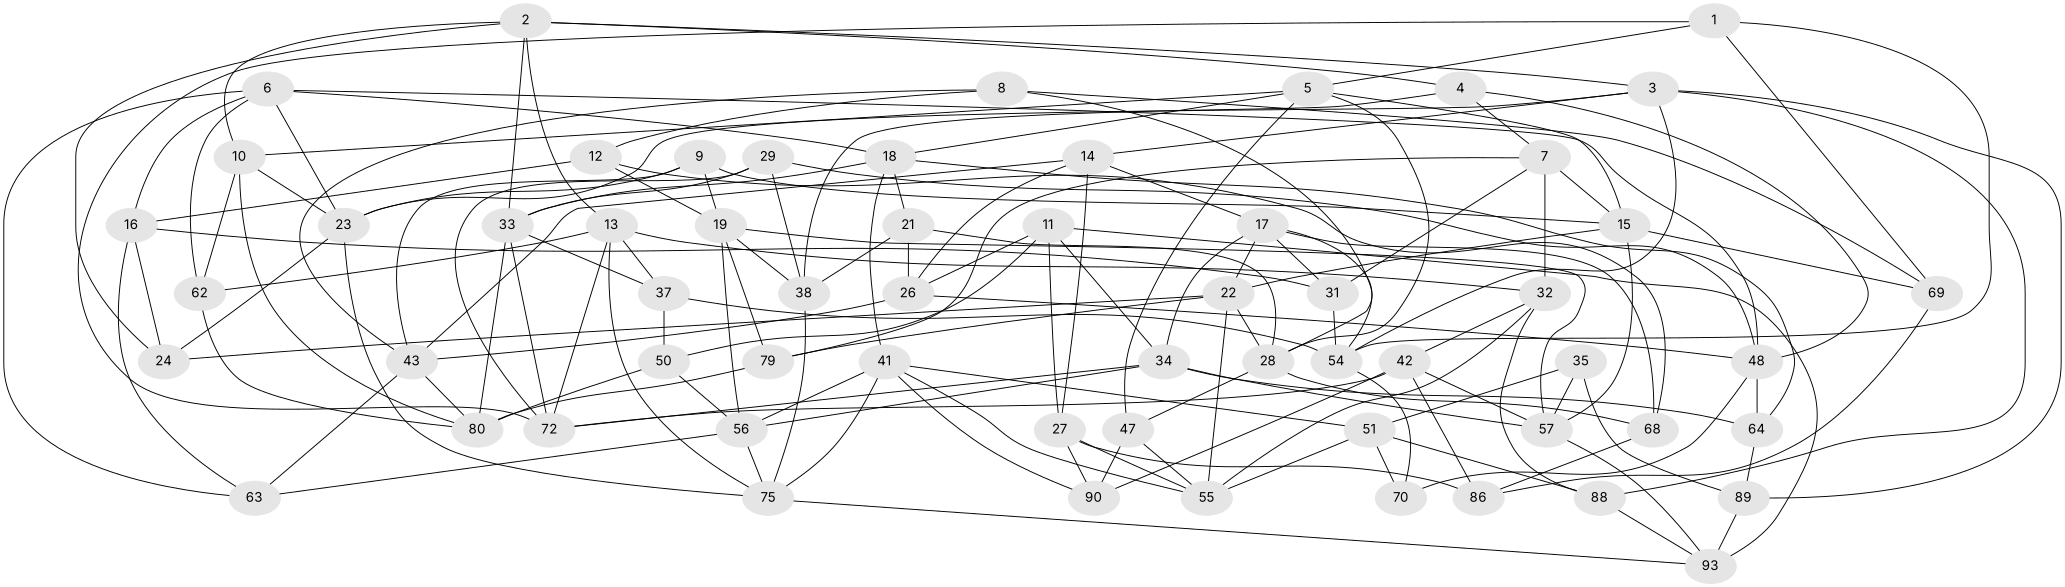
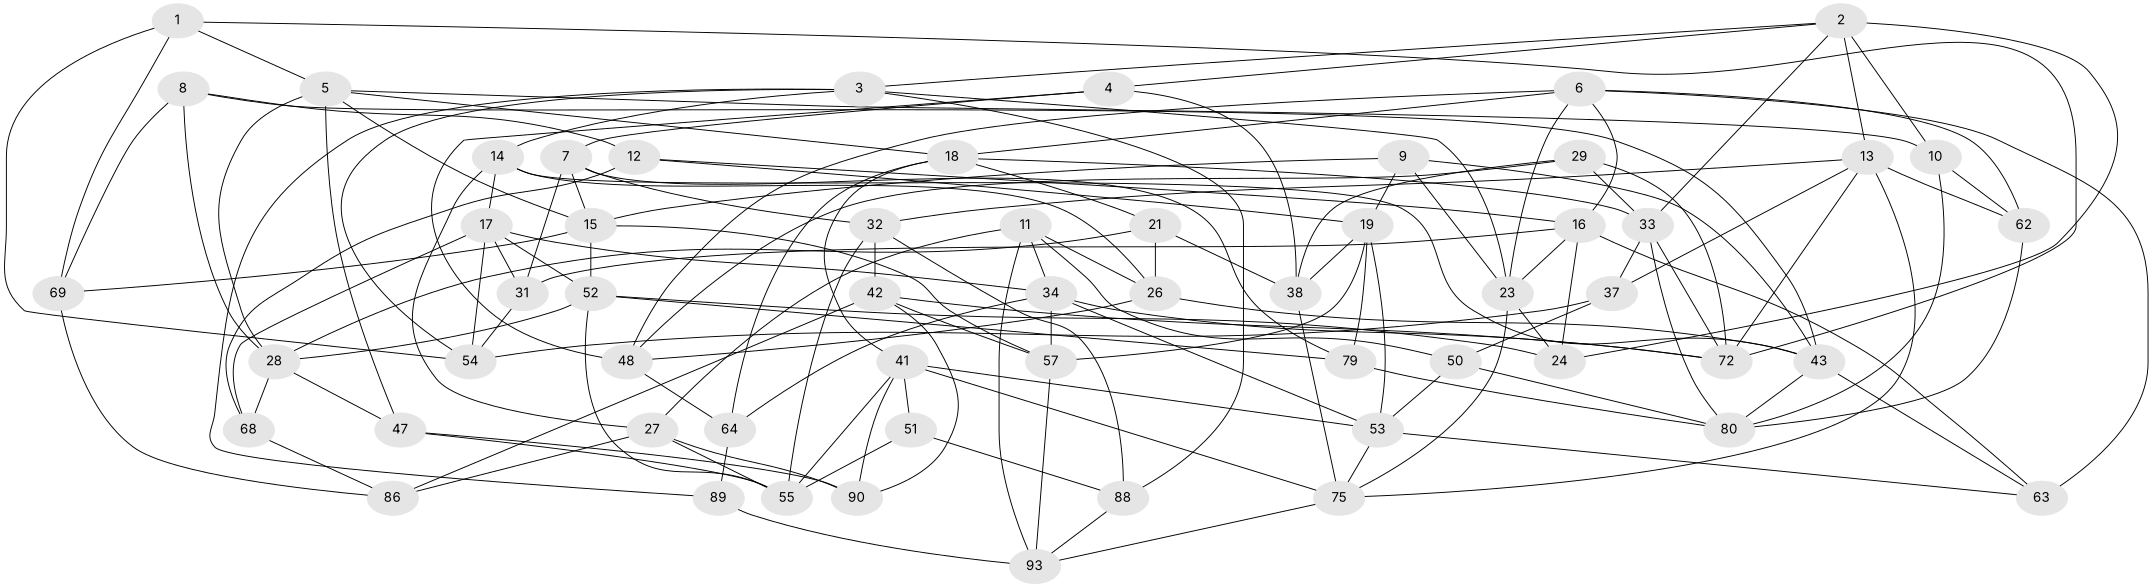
edge "10" -- "23": now "16" -- "23"
node "22": label "22" -> "52"
node "35": removed
node "56": label "56" -> "53"
node "70": removed
